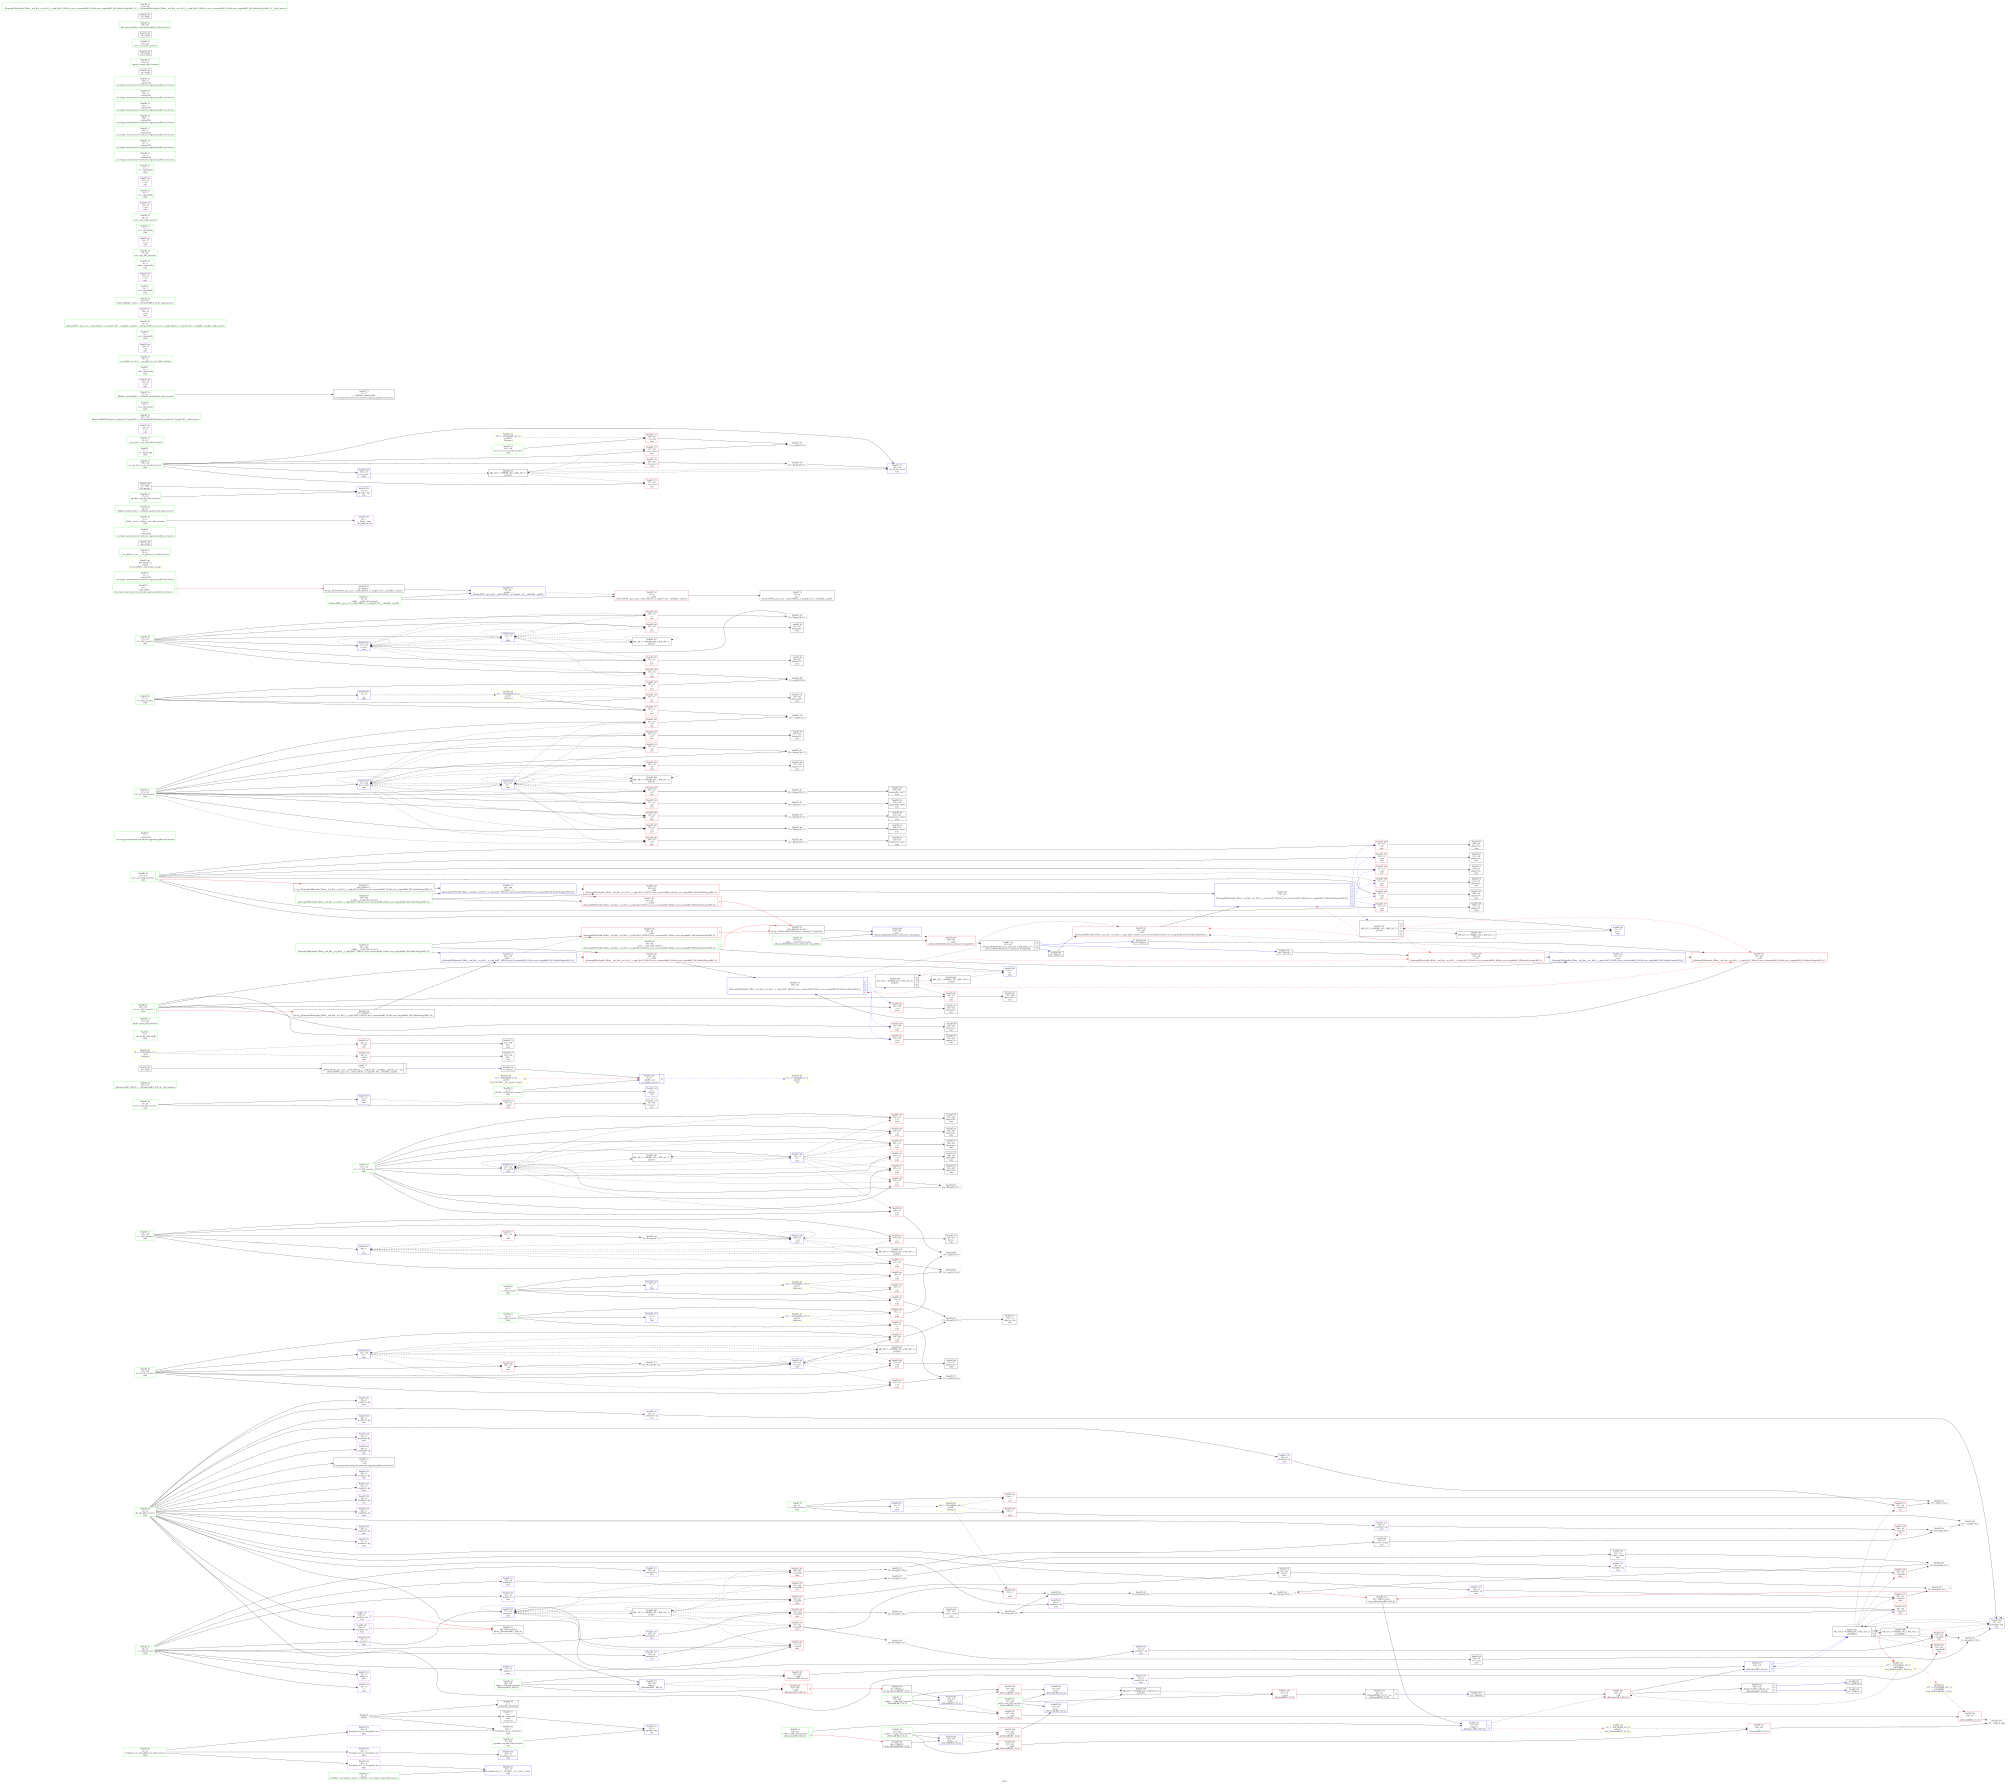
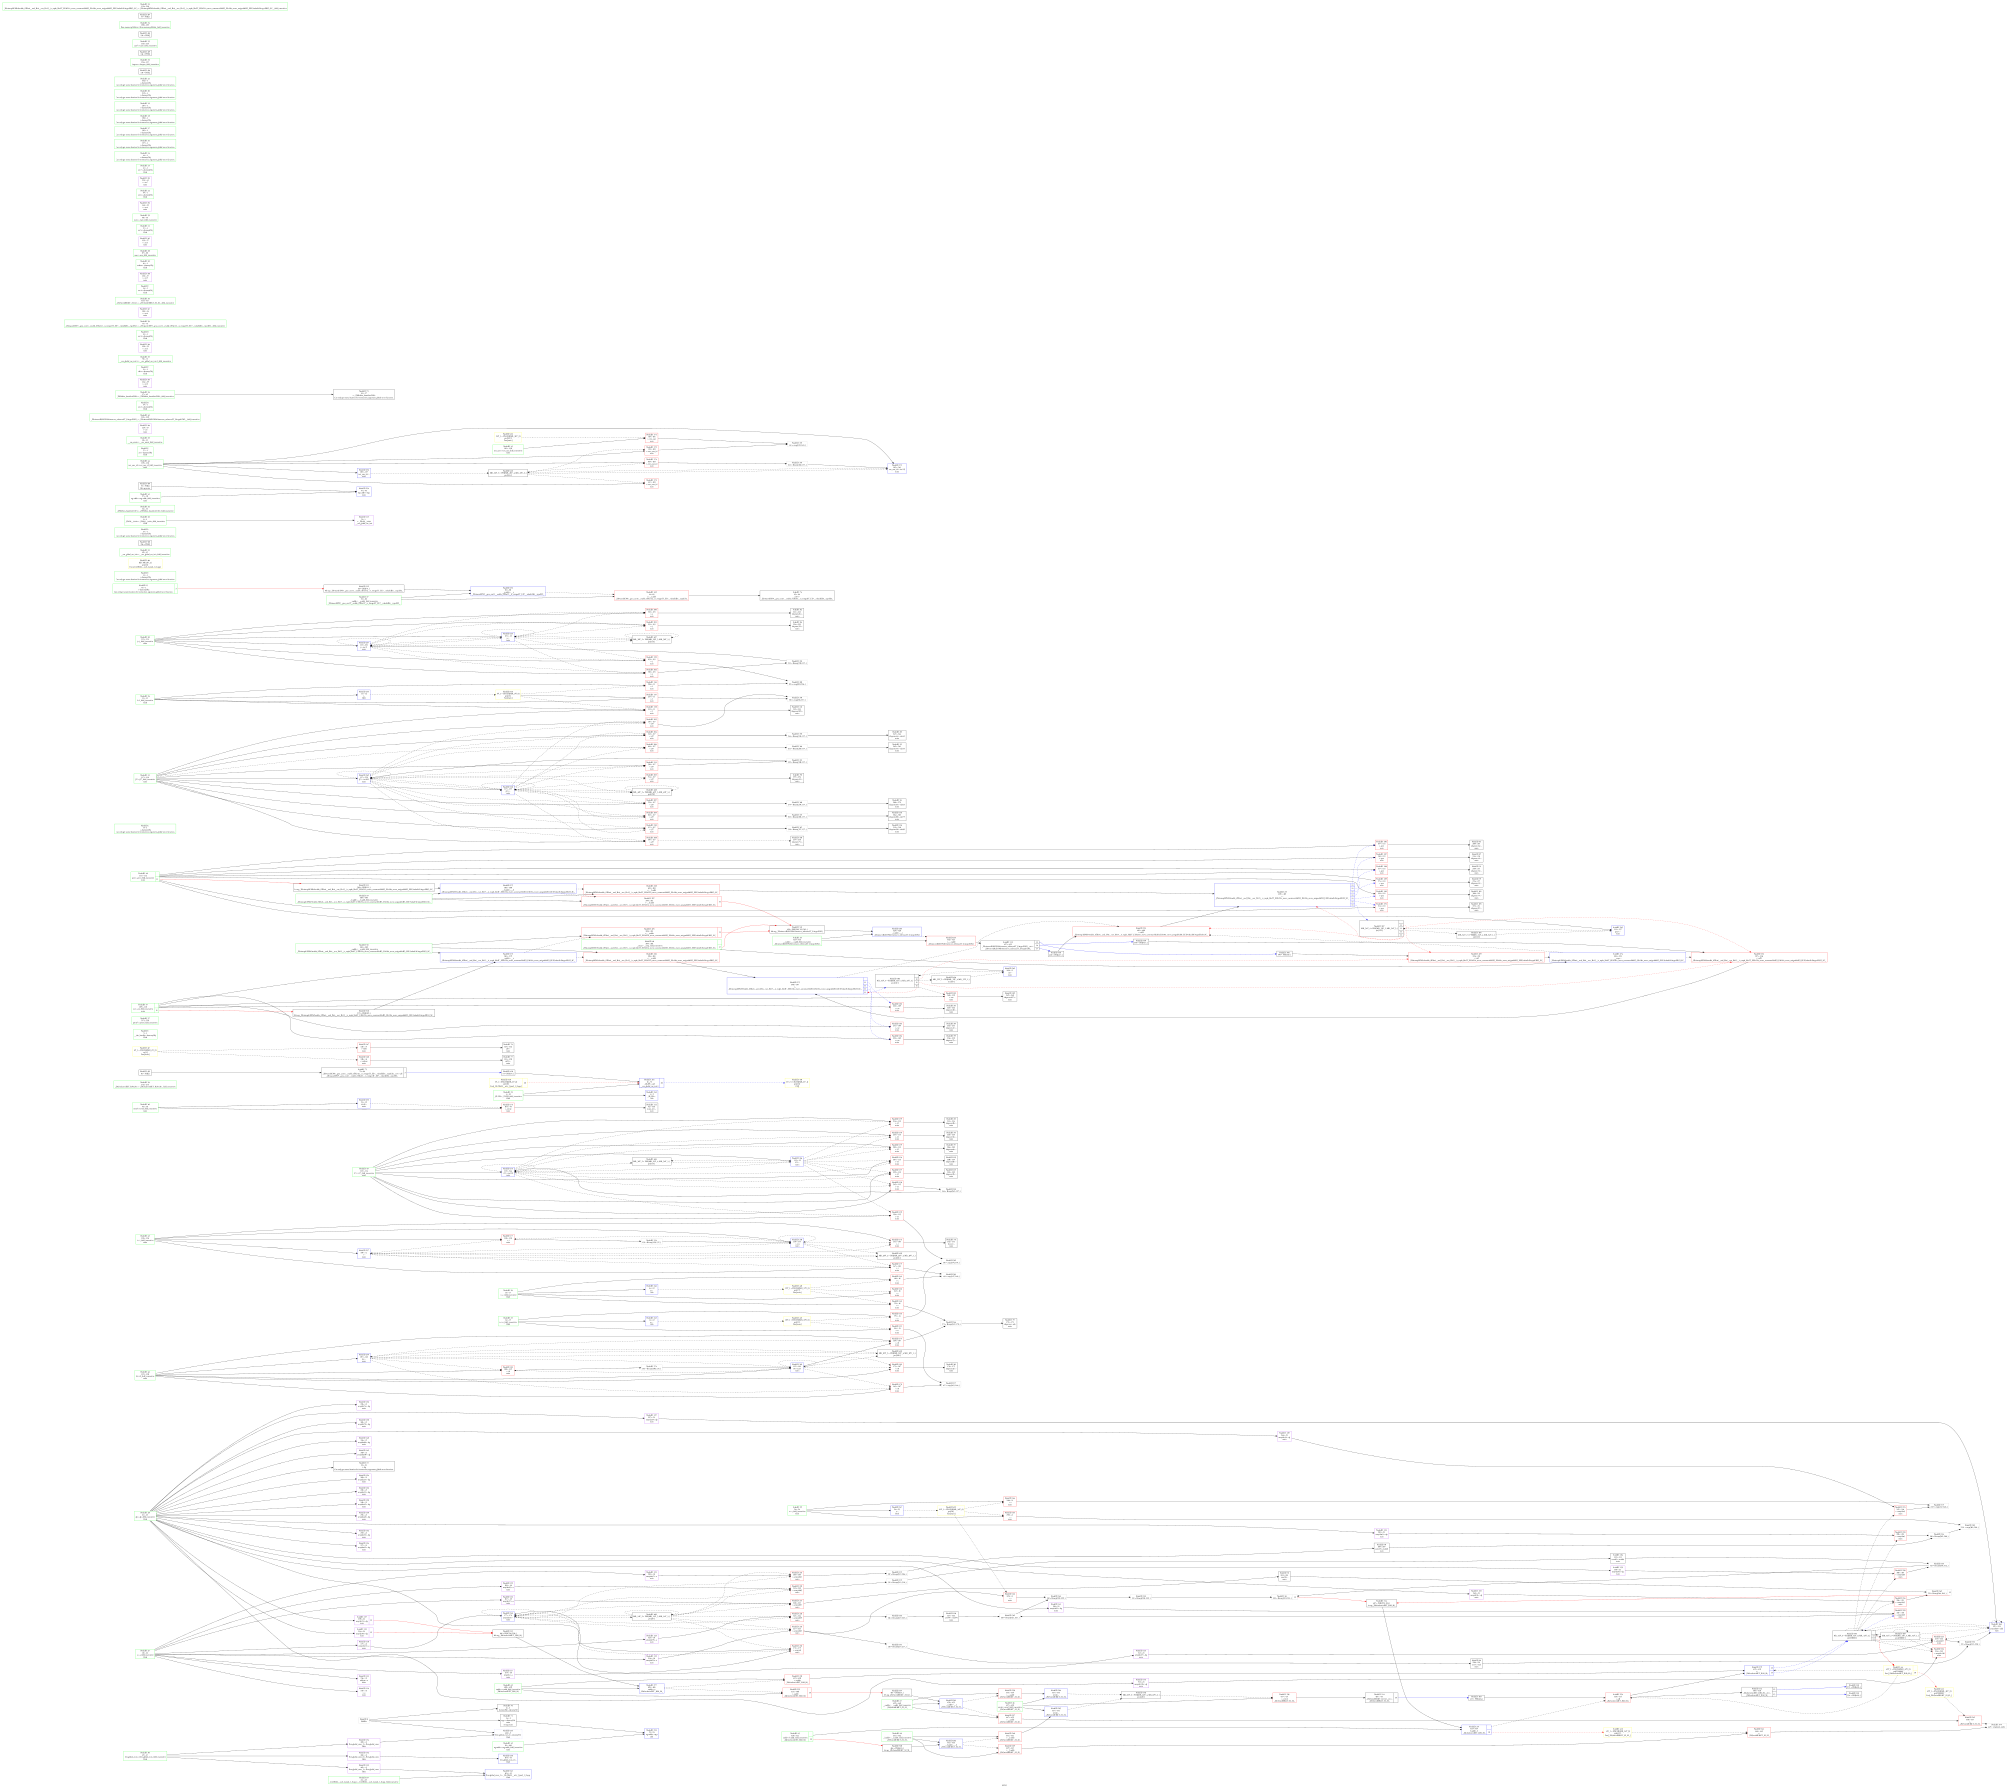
edge "NodeID: 51" -> "NodeID: 205": now "NodeID: 51" -> "NodeID: 158"
edge "NodeID: 48" -> "NodeID: 189": style dashed -> solid
